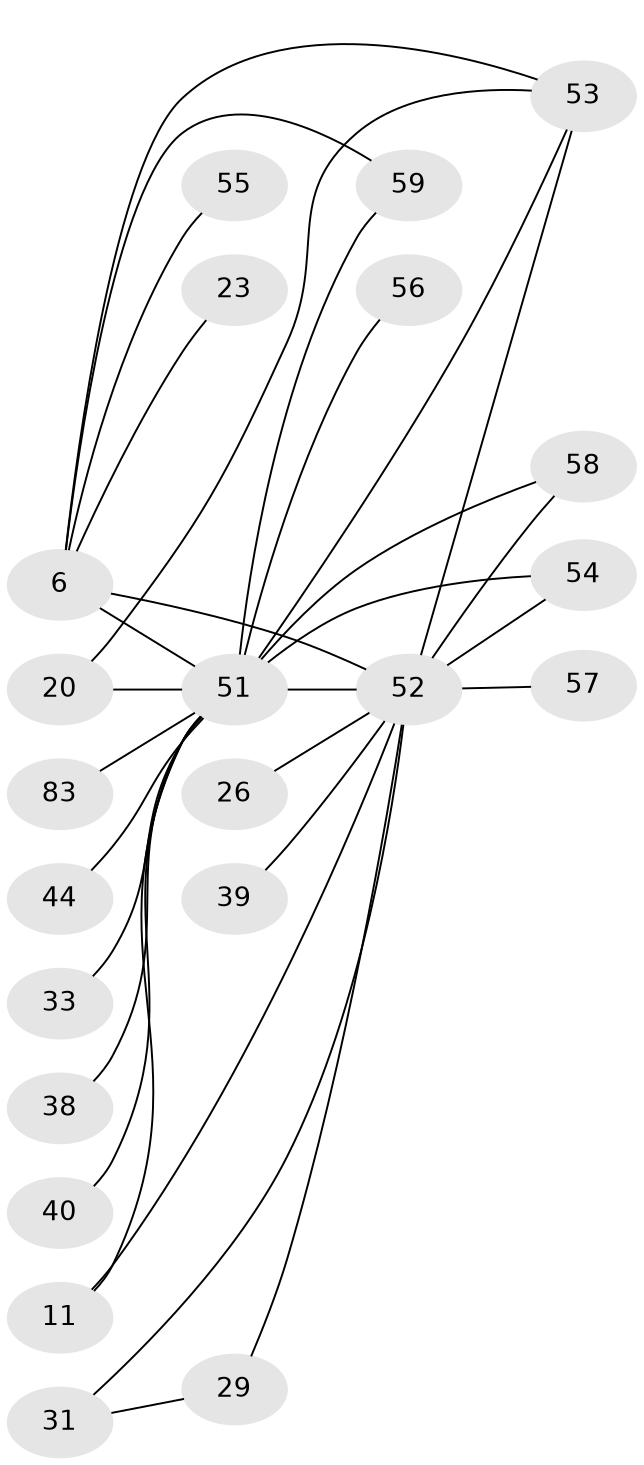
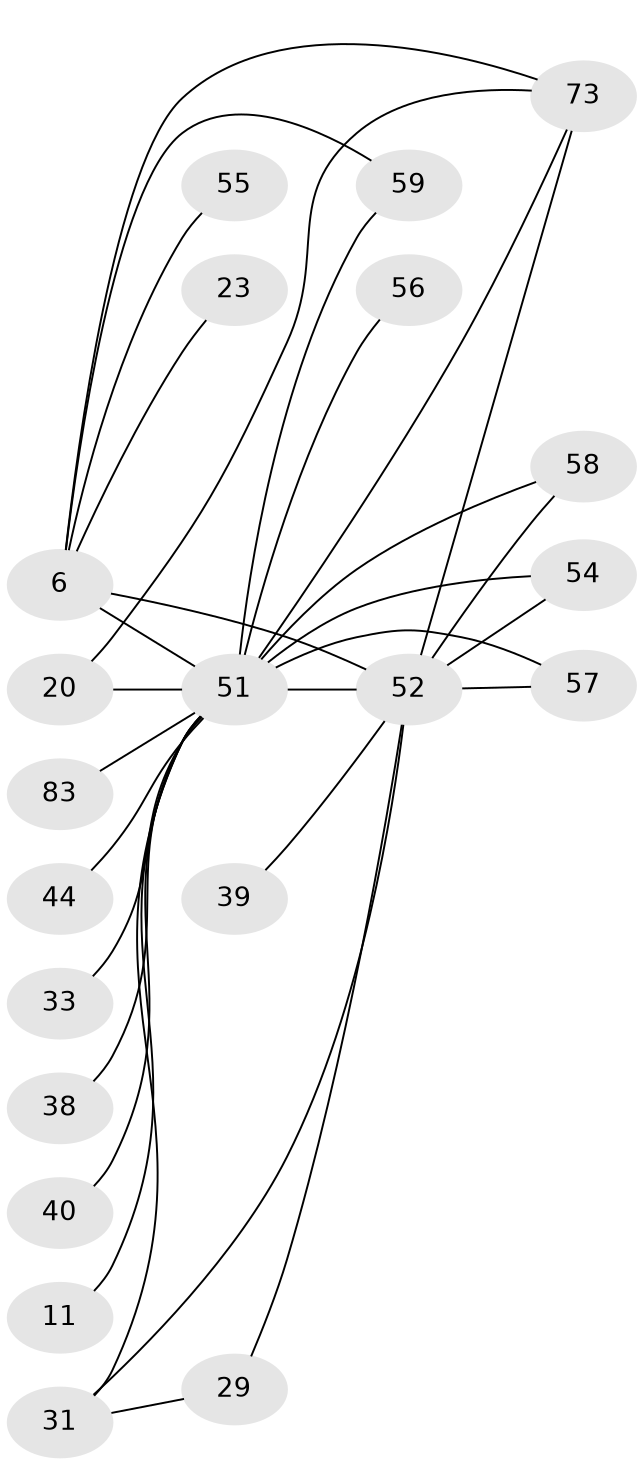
node "53": label "53" -> "73"
edge "57" -- "51": added
node "26": removed
edge "52" -- "11": removed
edge "51" -- "31": added
